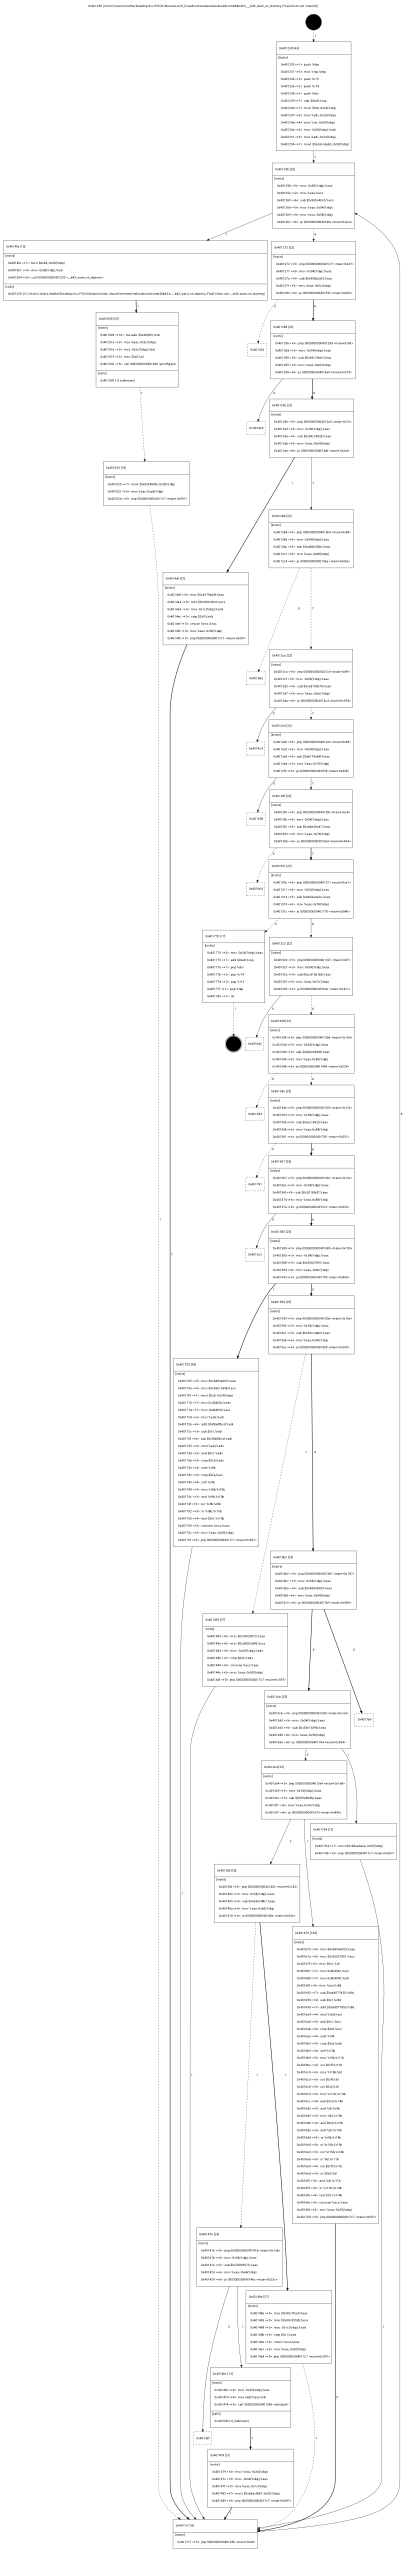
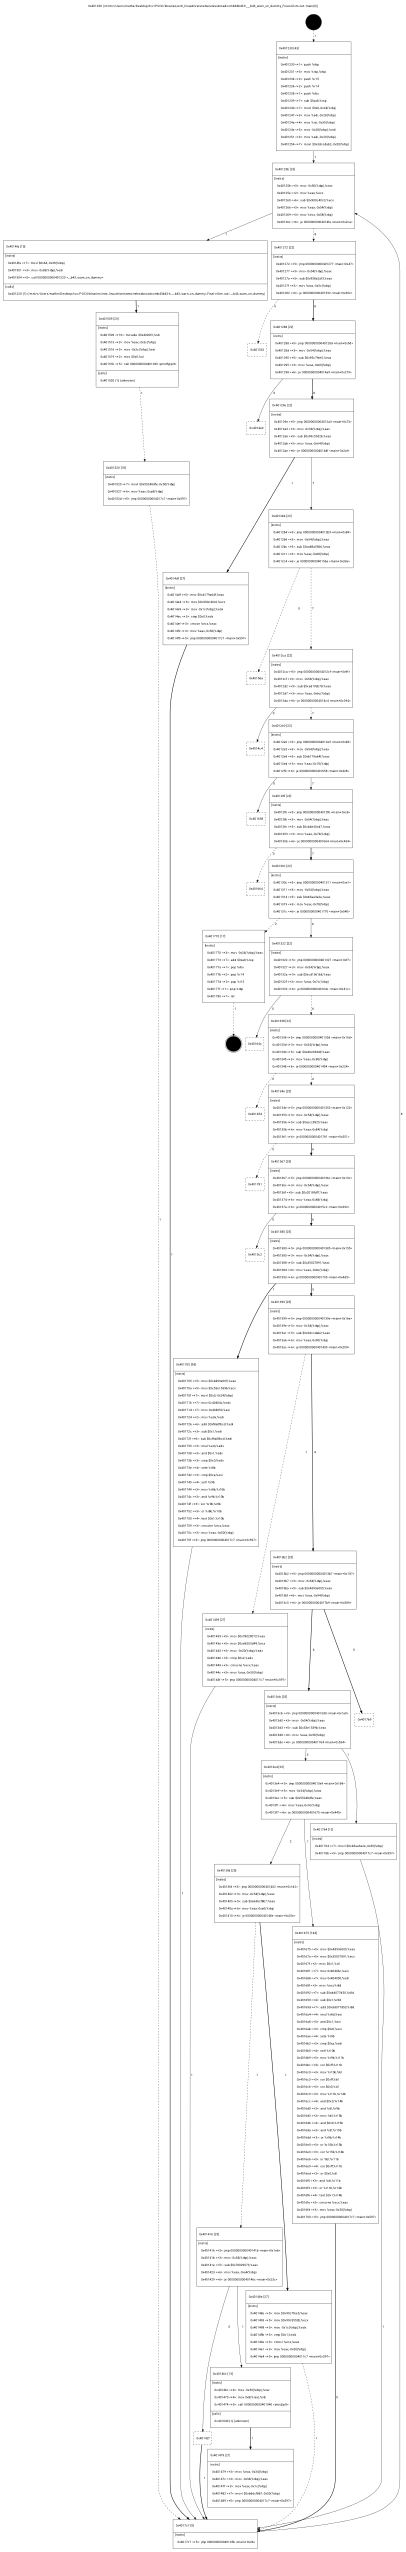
edge "0x401479 [21]" -> "0x4017c7 [5]": now "0x40142f" -> "0x4017c7 [5]"
